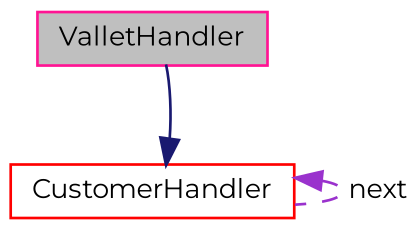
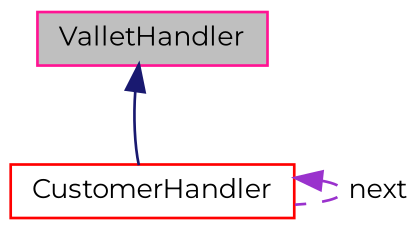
edge "ValletHandler" -> "CustomerHandler": reversed
